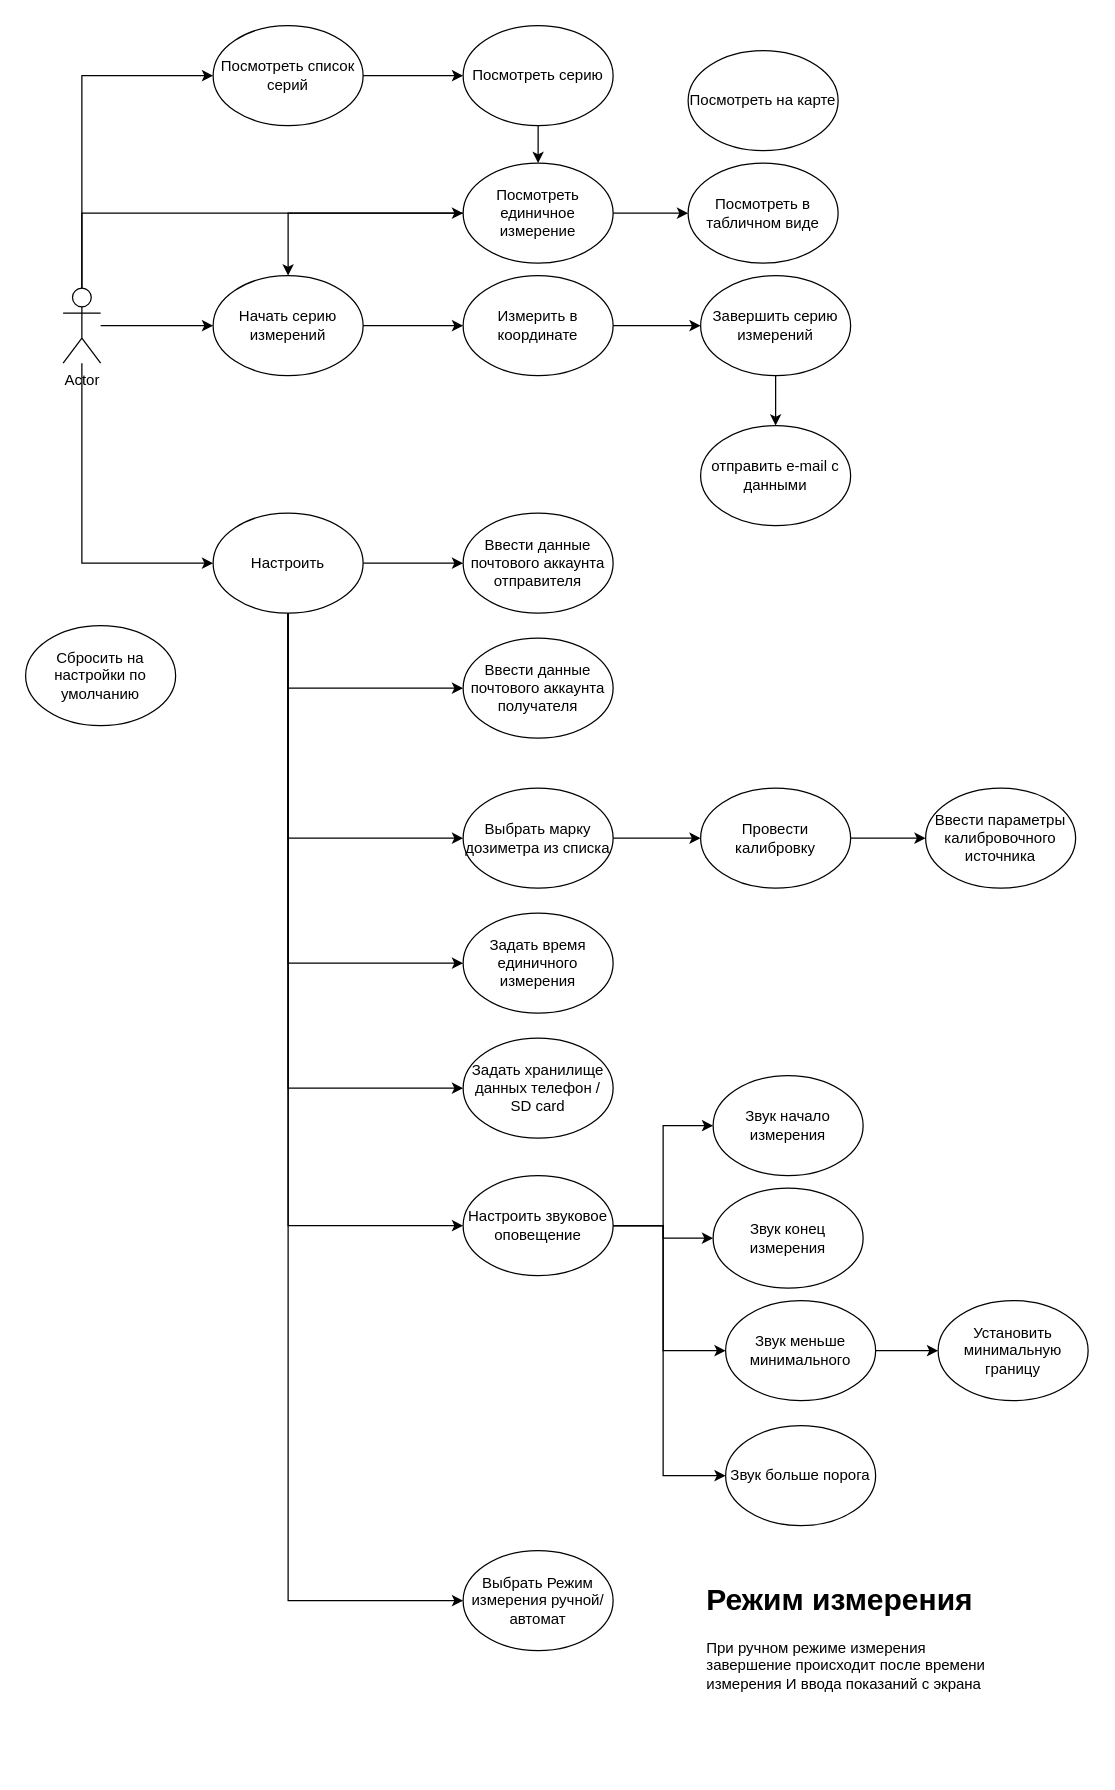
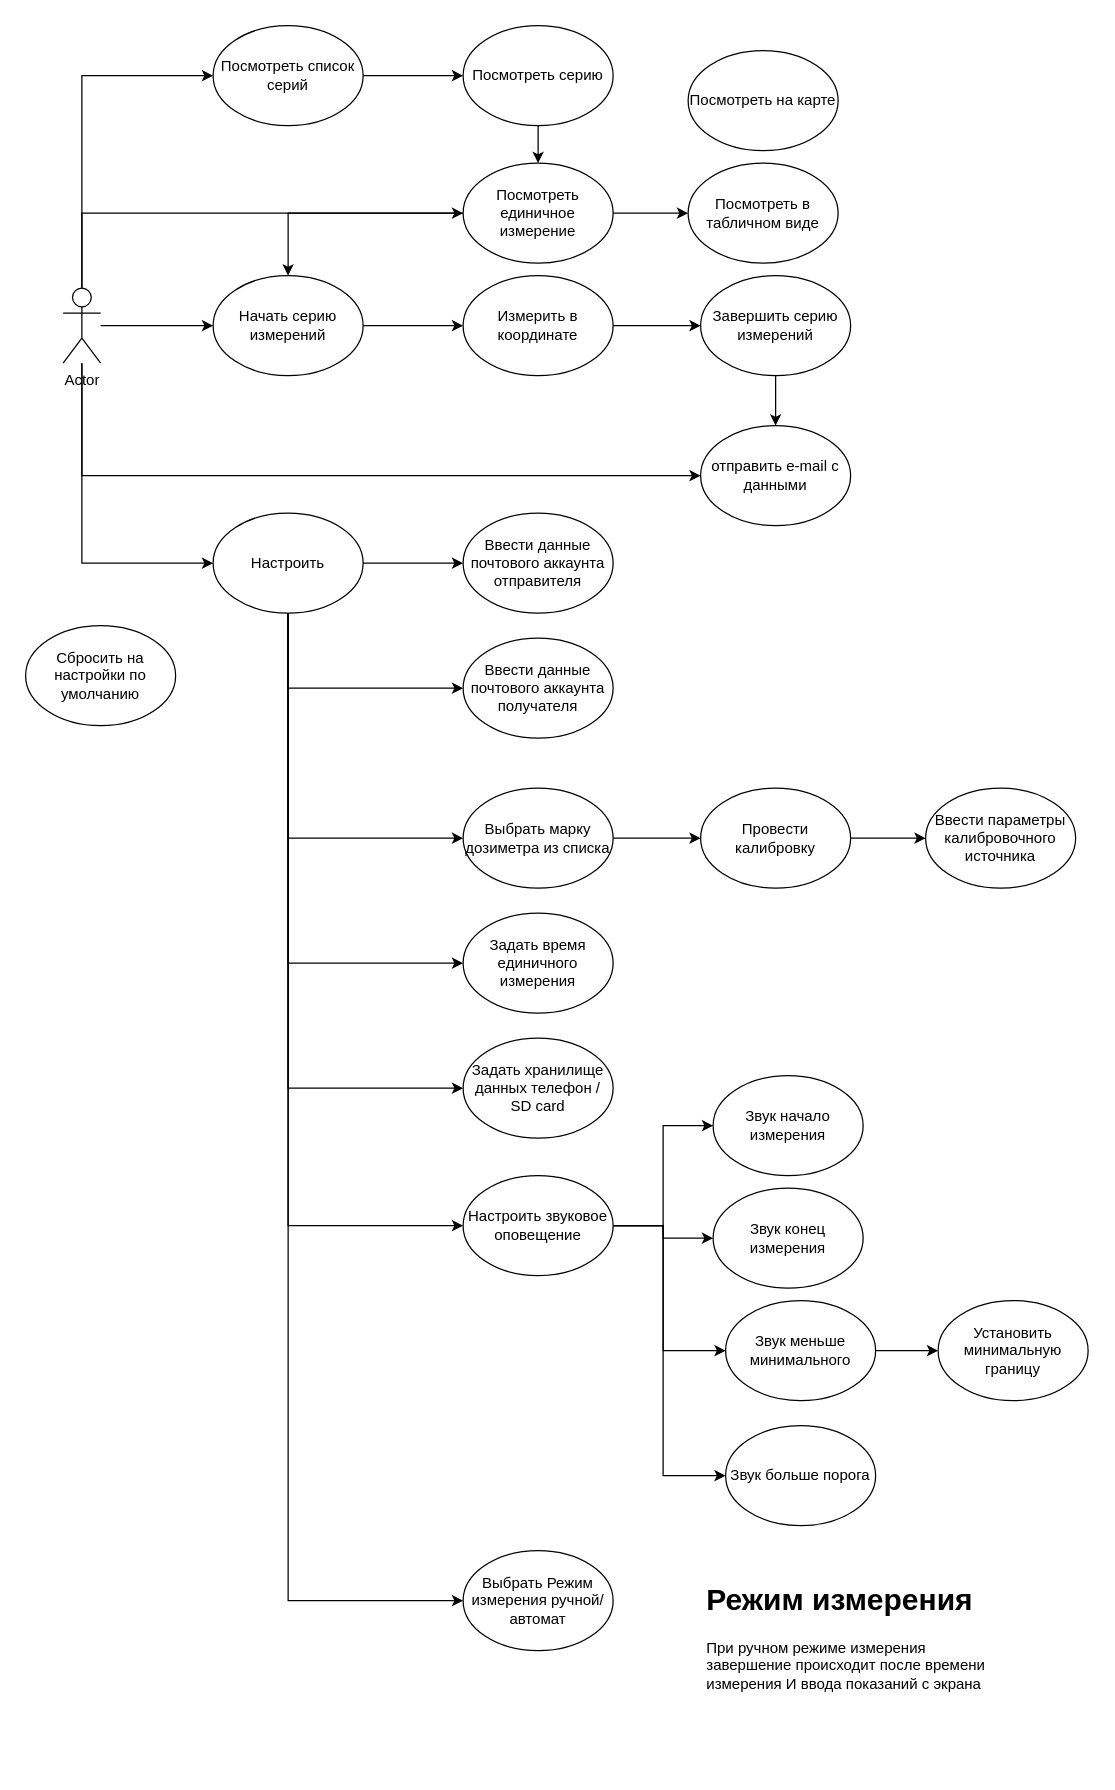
edge "Actor" -> "отправить e-mail с данными": added
